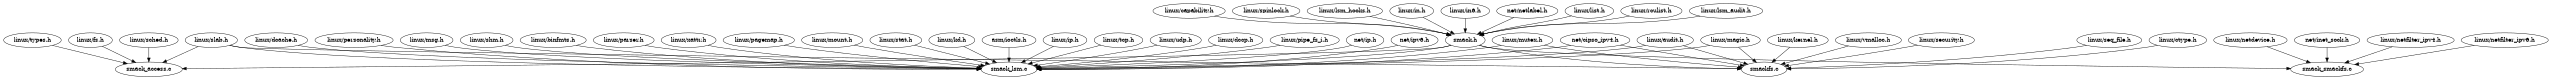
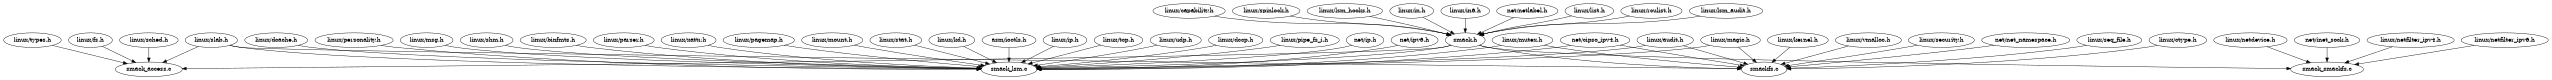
node "net/net_namespace.h": added
